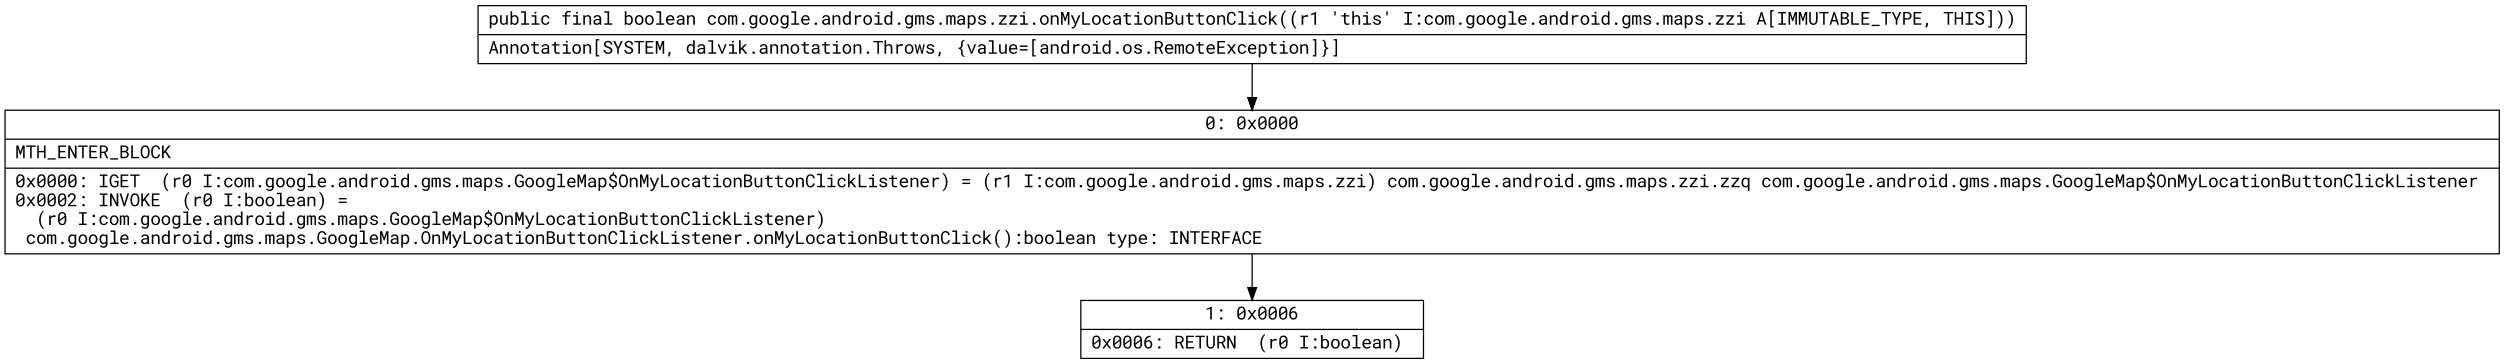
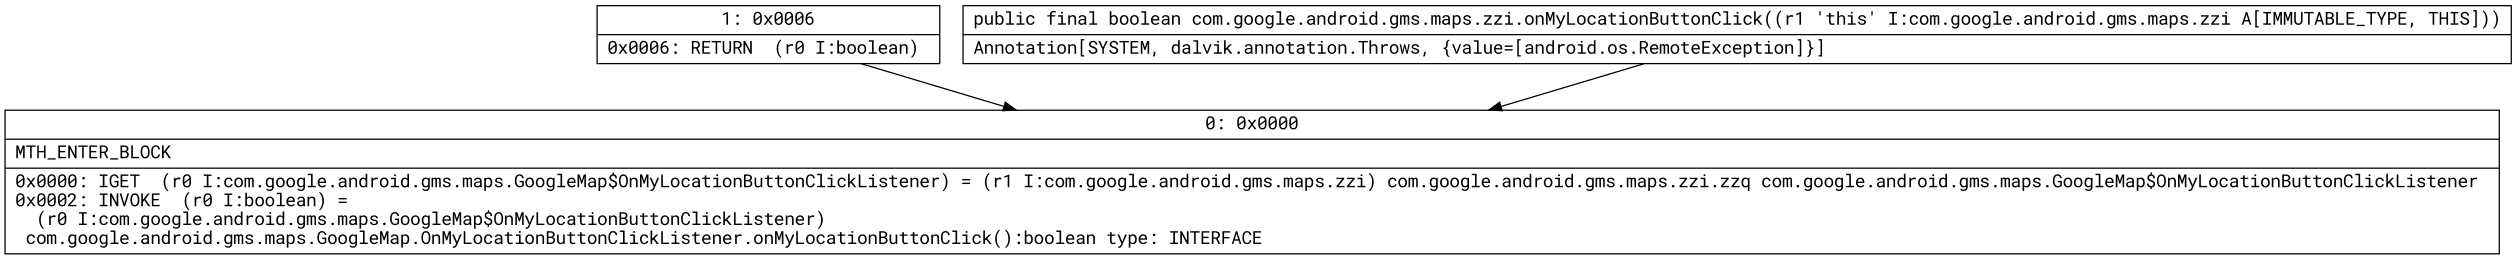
edge "0: 0x0000" -> "1: 0x0006": reversed
